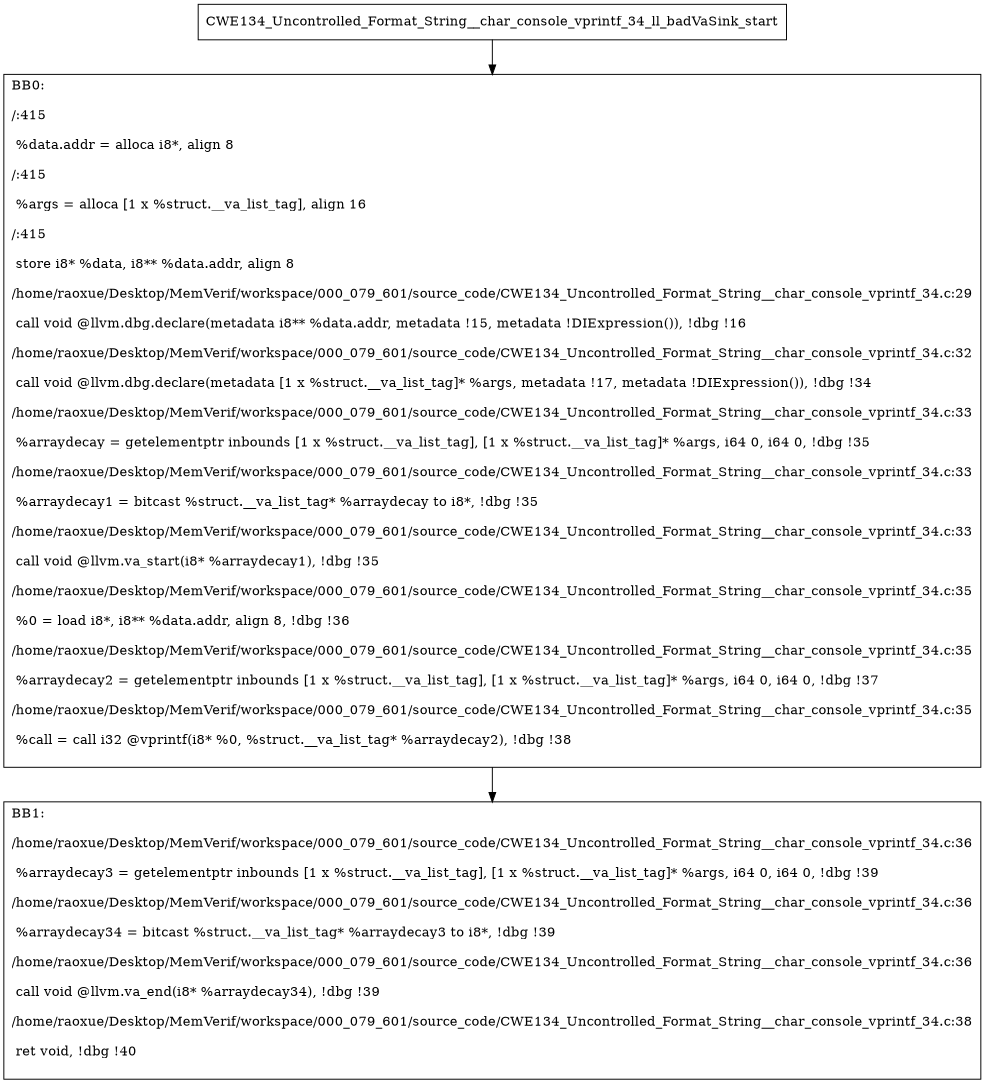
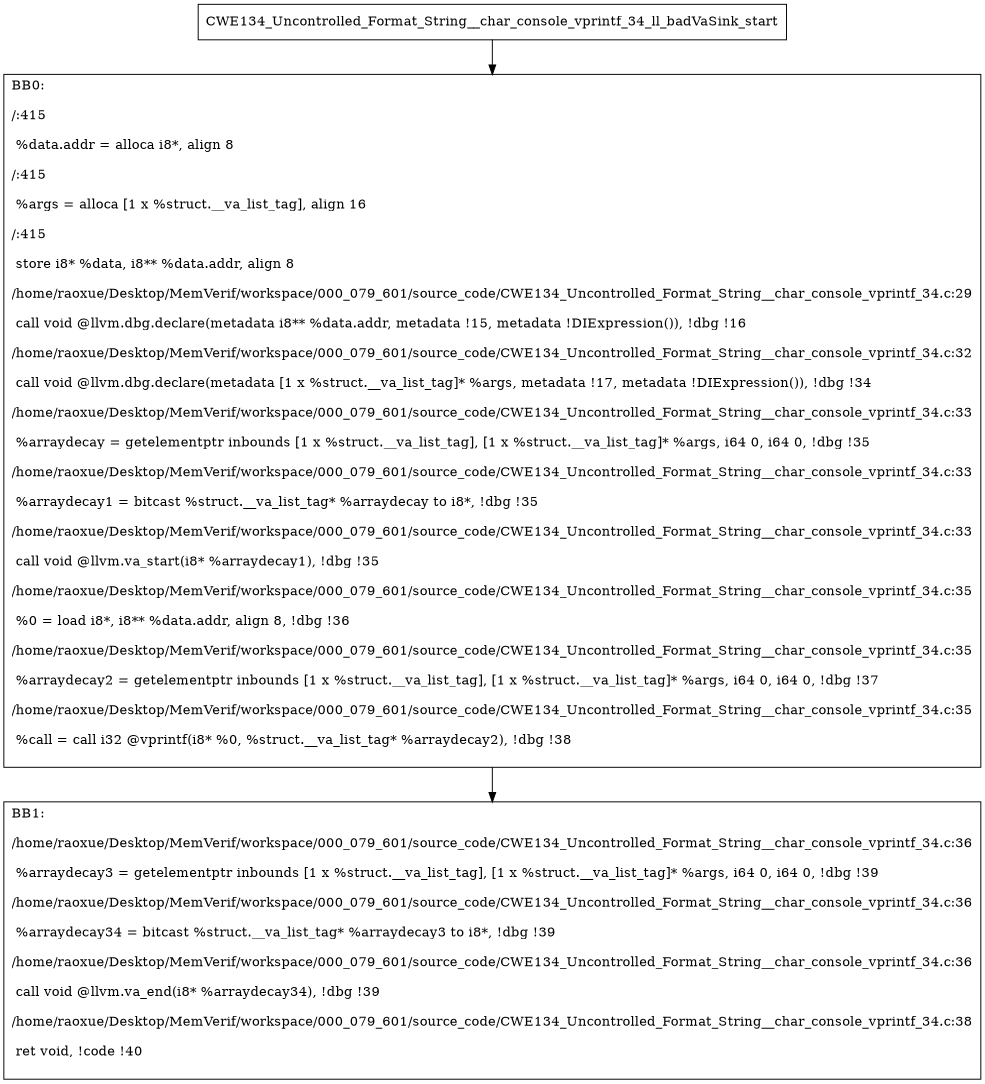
node "BB1:": text "ret void, !dbg !40" -> "ret void, !code !40"
